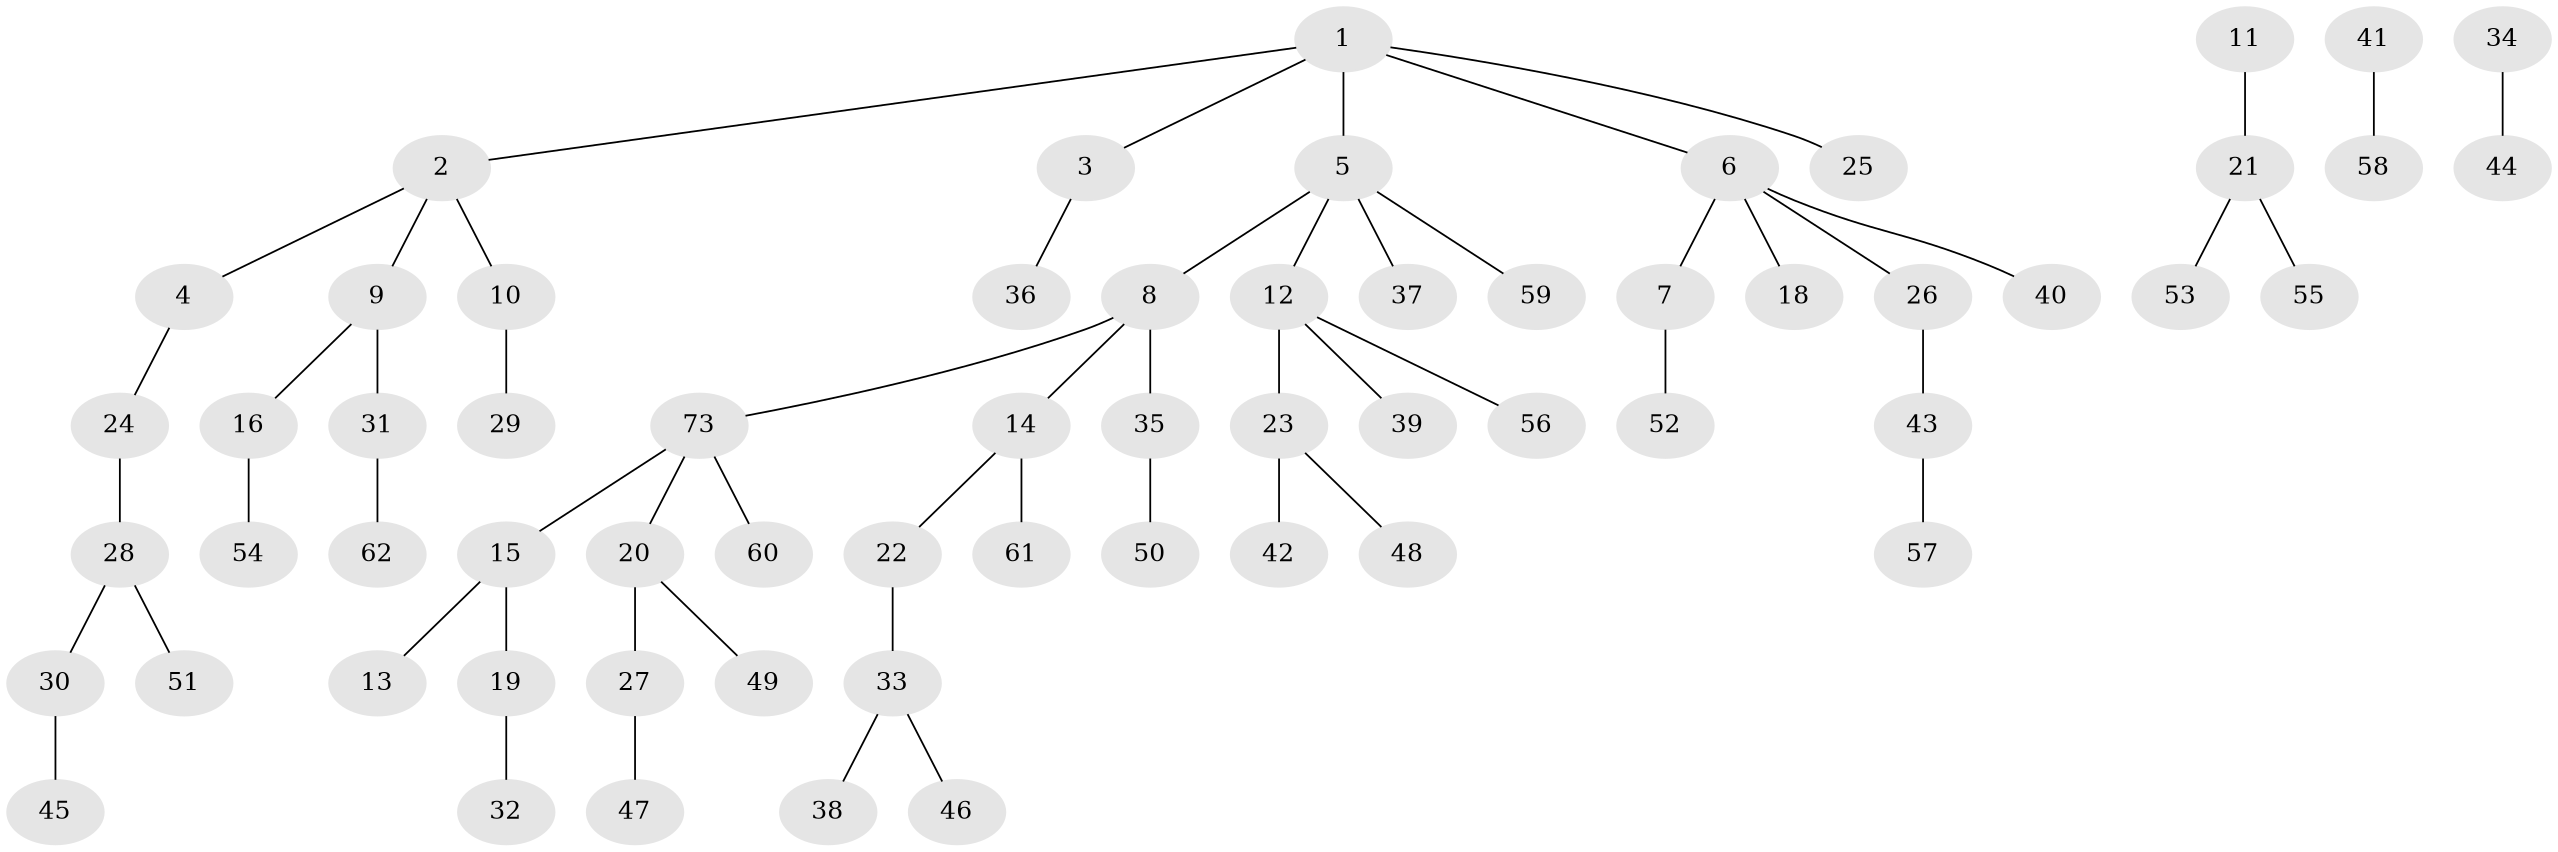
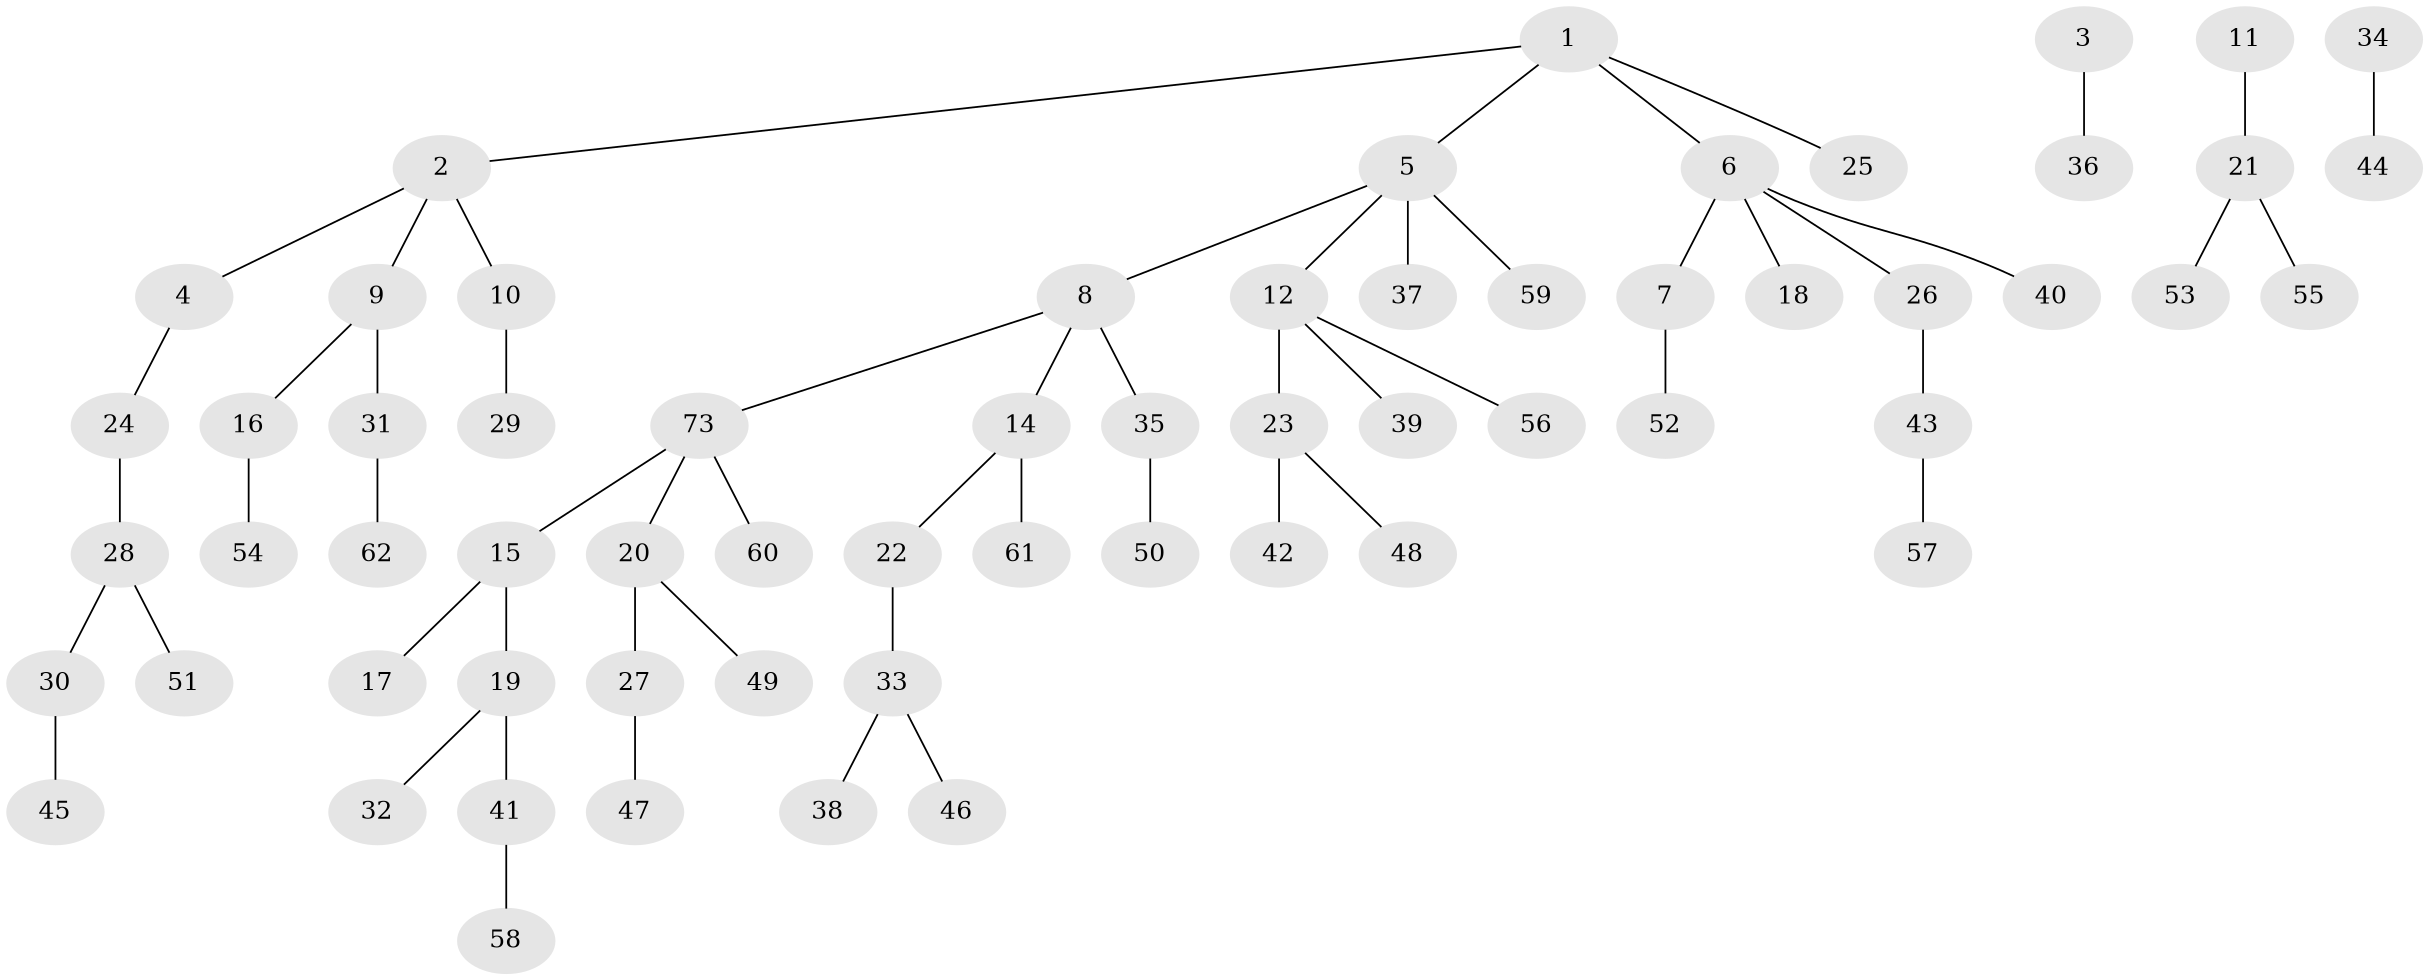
edge "1" -- "3": removed
node "13": label "13" -> "17"
edge "19" -- "41": added
